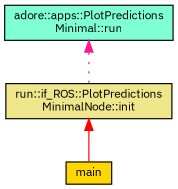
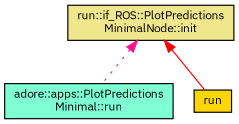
edge "run::if_ROS::PlotPredictions MinimalNode::init" -> "adore::apps::PlotPredictions Minimal::run": reversed
node "main": label "main" -> "run"
